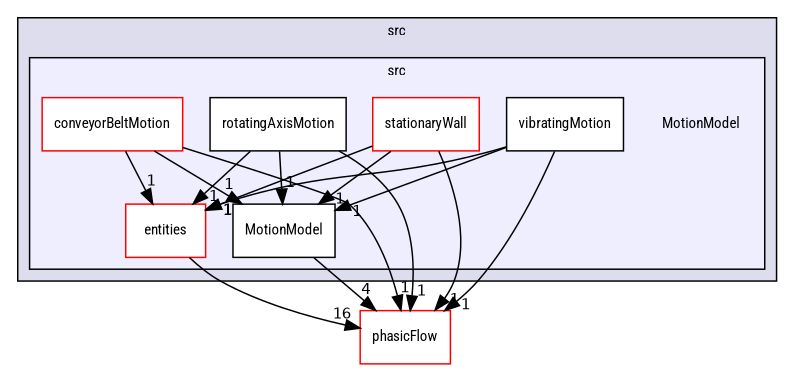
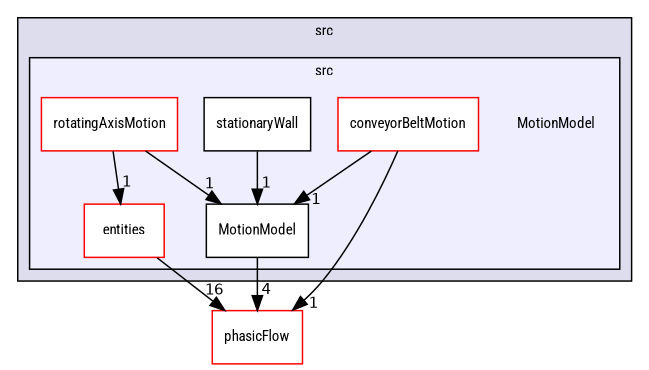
node "rotatingAxisMotion": color black -> red
node "stationaryWall": color red -> black
node "vibratingMotion": removed
edge "conveyorBeltMotion" -> "entities": removed
edge "stationaryWall" -> "entities": removed
edge "rotatingAxisMotion" -> "phasicFlow": removed
edge "stationaryWall" -> "phasicFlow": removed
